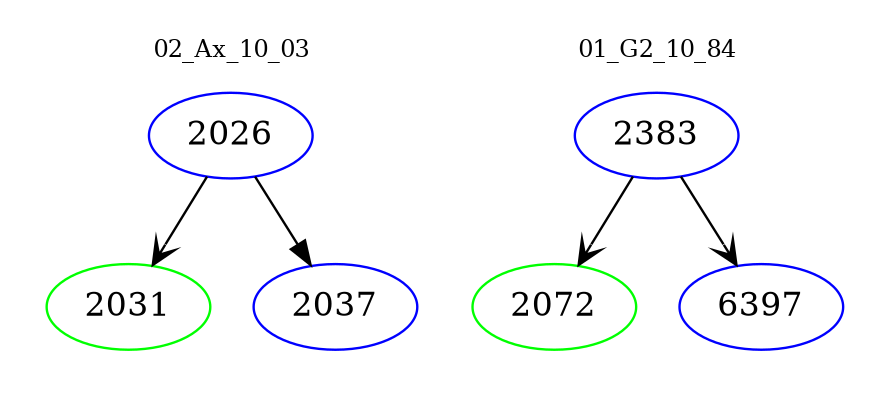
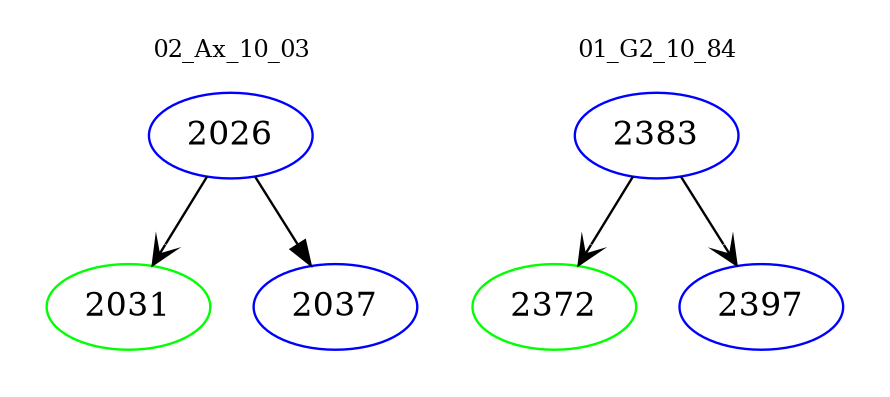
node "2072": label "2072" -> "2372"
node "6397": label "6397" -> "2397"
